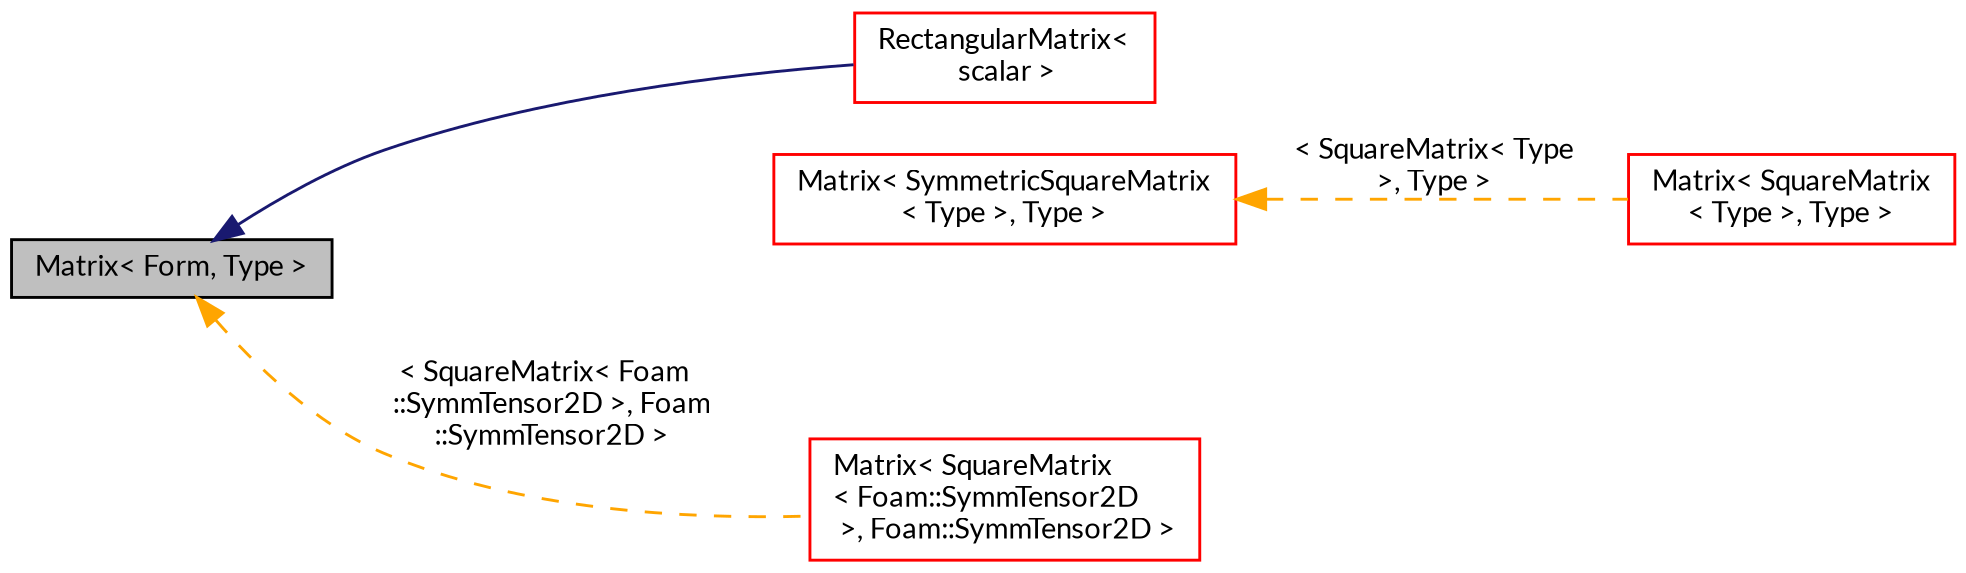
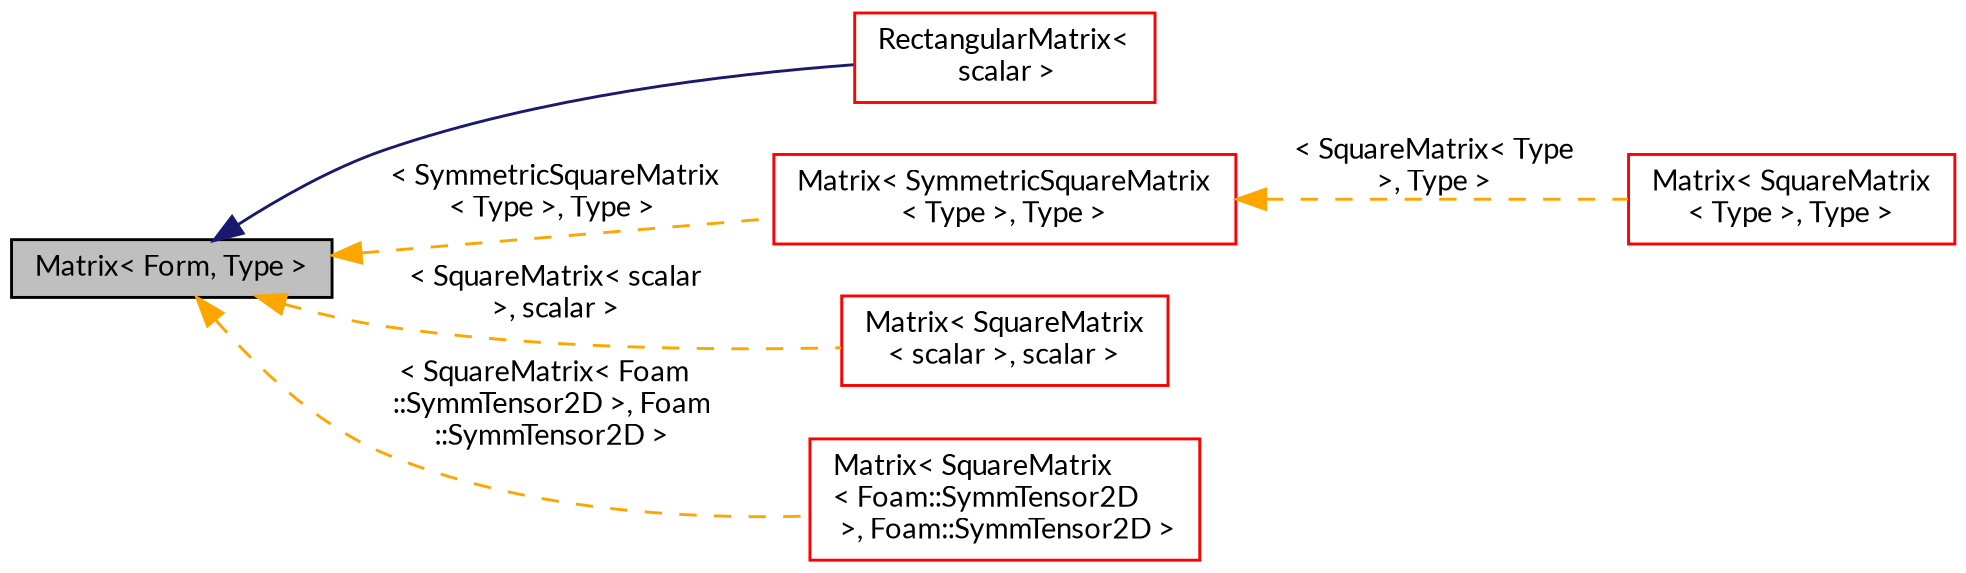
edge "Matrix< SymmetricSquareMatrix < Type >, Type >" -> "Matrix< Form, Type >": added, label "< SymmetricSquareMatrix < Type >, Type >"
node "Matrix< SquareMatrix < scalar >, scalar >": added
